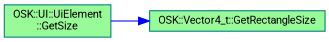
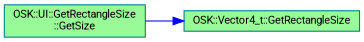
node "OSK::UI::UiElement ::GetSize": label "OSK::UI::UiElement ::GetSize" -> "OSK::UI::GetRectangleSize ::GetSize"
